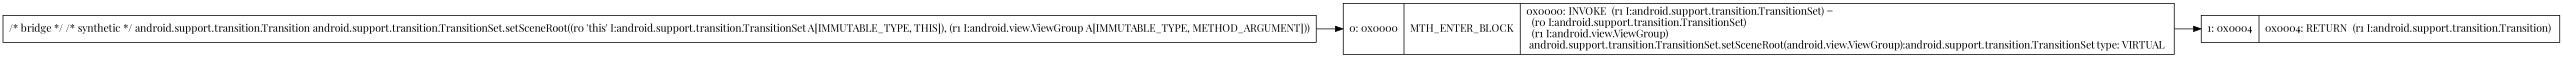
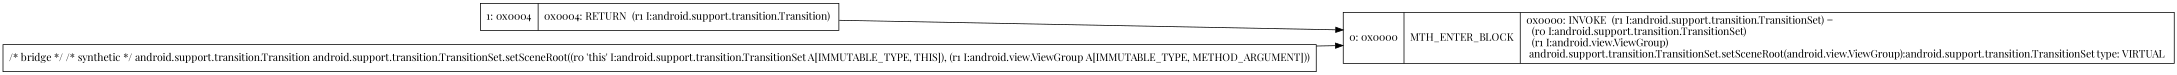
edge "0: 0x0000" -> "1: 0x0004": reversed
